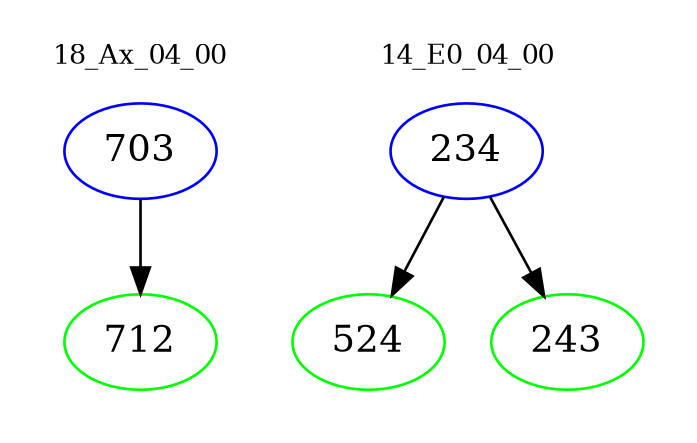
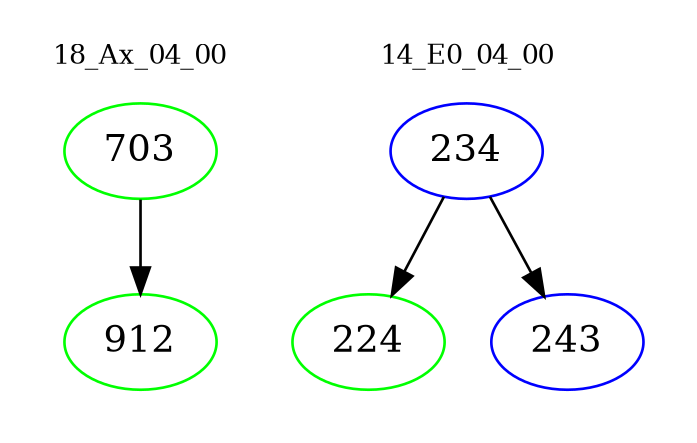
node "703": color blue -> green
node "712": label "712" -> "912"
node "524": label "524" -> "224"
node "243": color green -> blue
